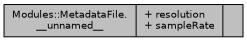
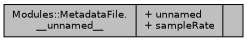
node "Modules::MetadataFile.": text "+ resolution" -> "+ unnamed"
